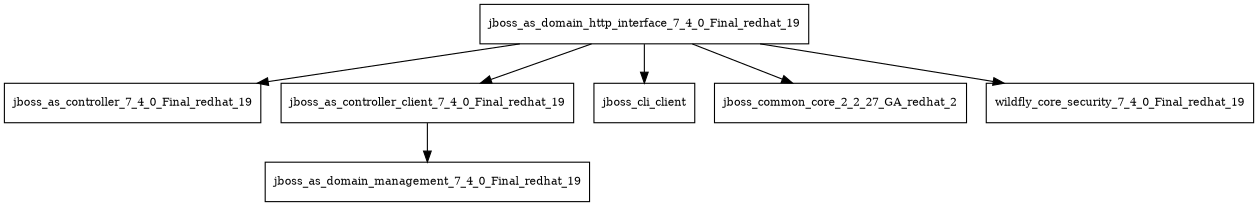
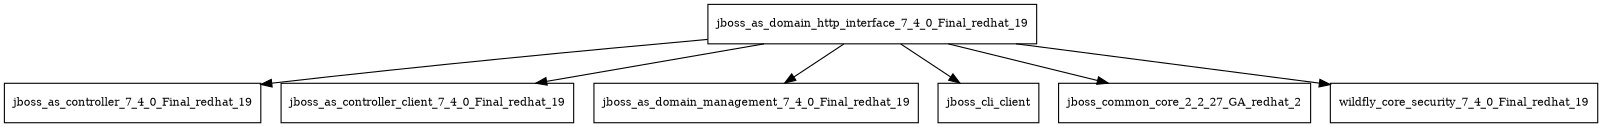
edge "jboss_as_controller_client_7_4_0_Final_redhat_19" -> "jboss_as_domain_management_7_4_0_Final_redhat_19": now "jboss_as_domain_http_interface_7_4_0_Final_redhat_19" -> "jboss_as_domain_management_7_4_0_Final_redhat_19"
